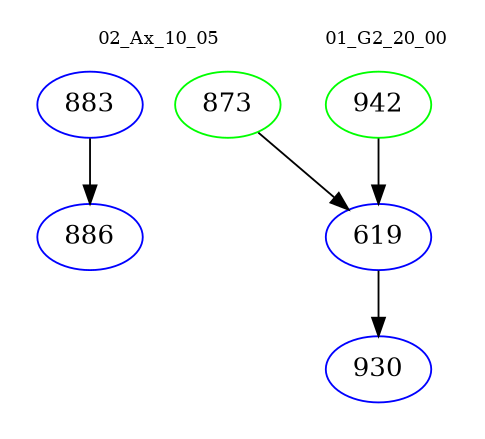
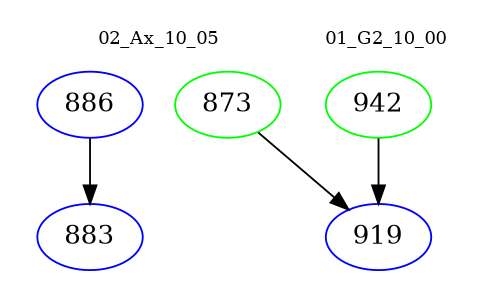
cluster "01_G2_20_00": label "01_G2_20_00" -> "01_G2_10_00"
edge "883" -> "886": reversed
node "619": label "619" -> "919"
node "930": removed
